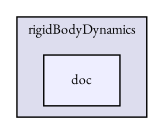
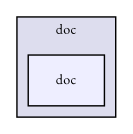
cluster "rigidBodyDynamics": label "rigidBodyDynamics" -> "doc"
